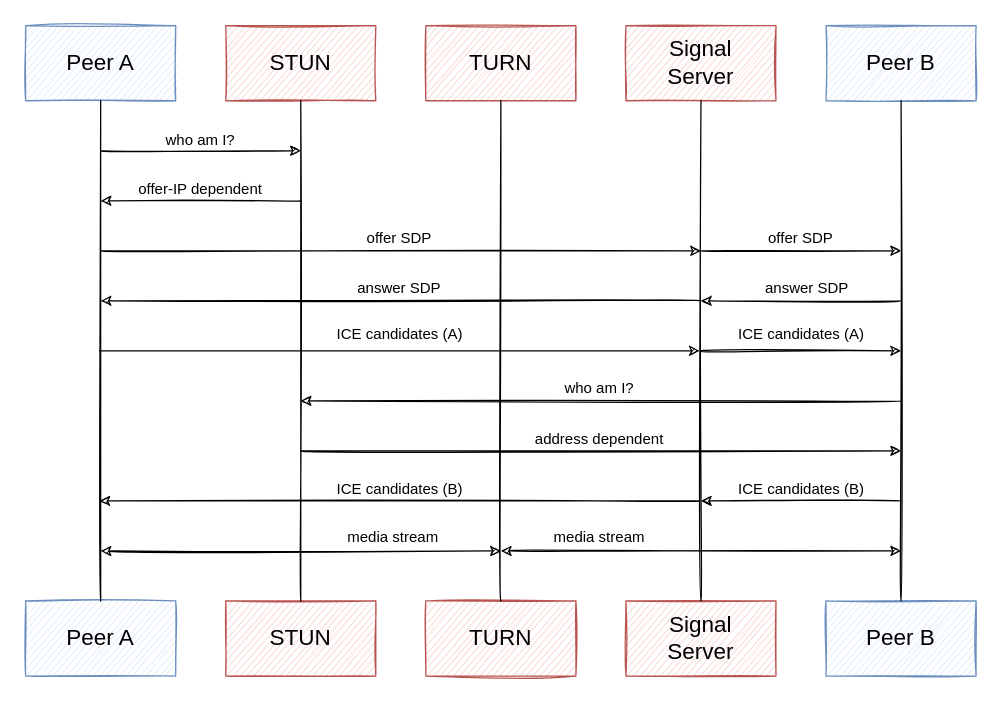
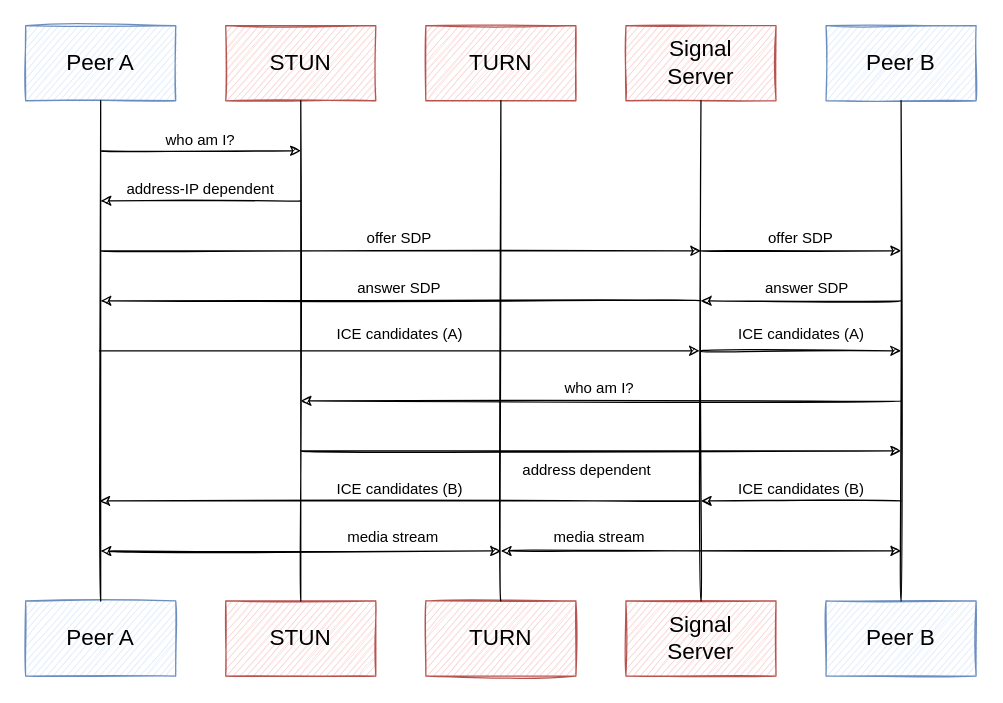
node "offer-IP dependent": label "offer-IP dependent" -> "address-IP dependent"
node "address dependent": moved (599, 437) -> (587, 468)
